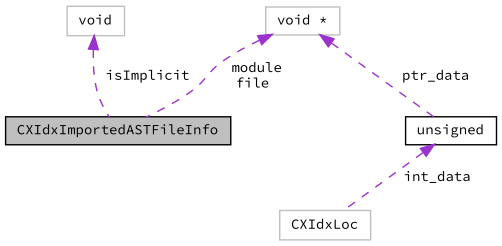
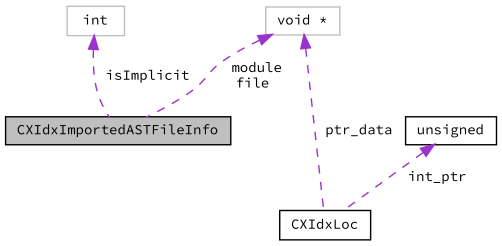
node "void": label "void" -> "int"
edge "unsigned" -> "void *": now "CXIdxLoc" -> "void *"
edge "CXIdxLoc" -> "unsigned": label " int_data" -> " int_ptr"
node "CXIdxLoc": color grey75 -> black
